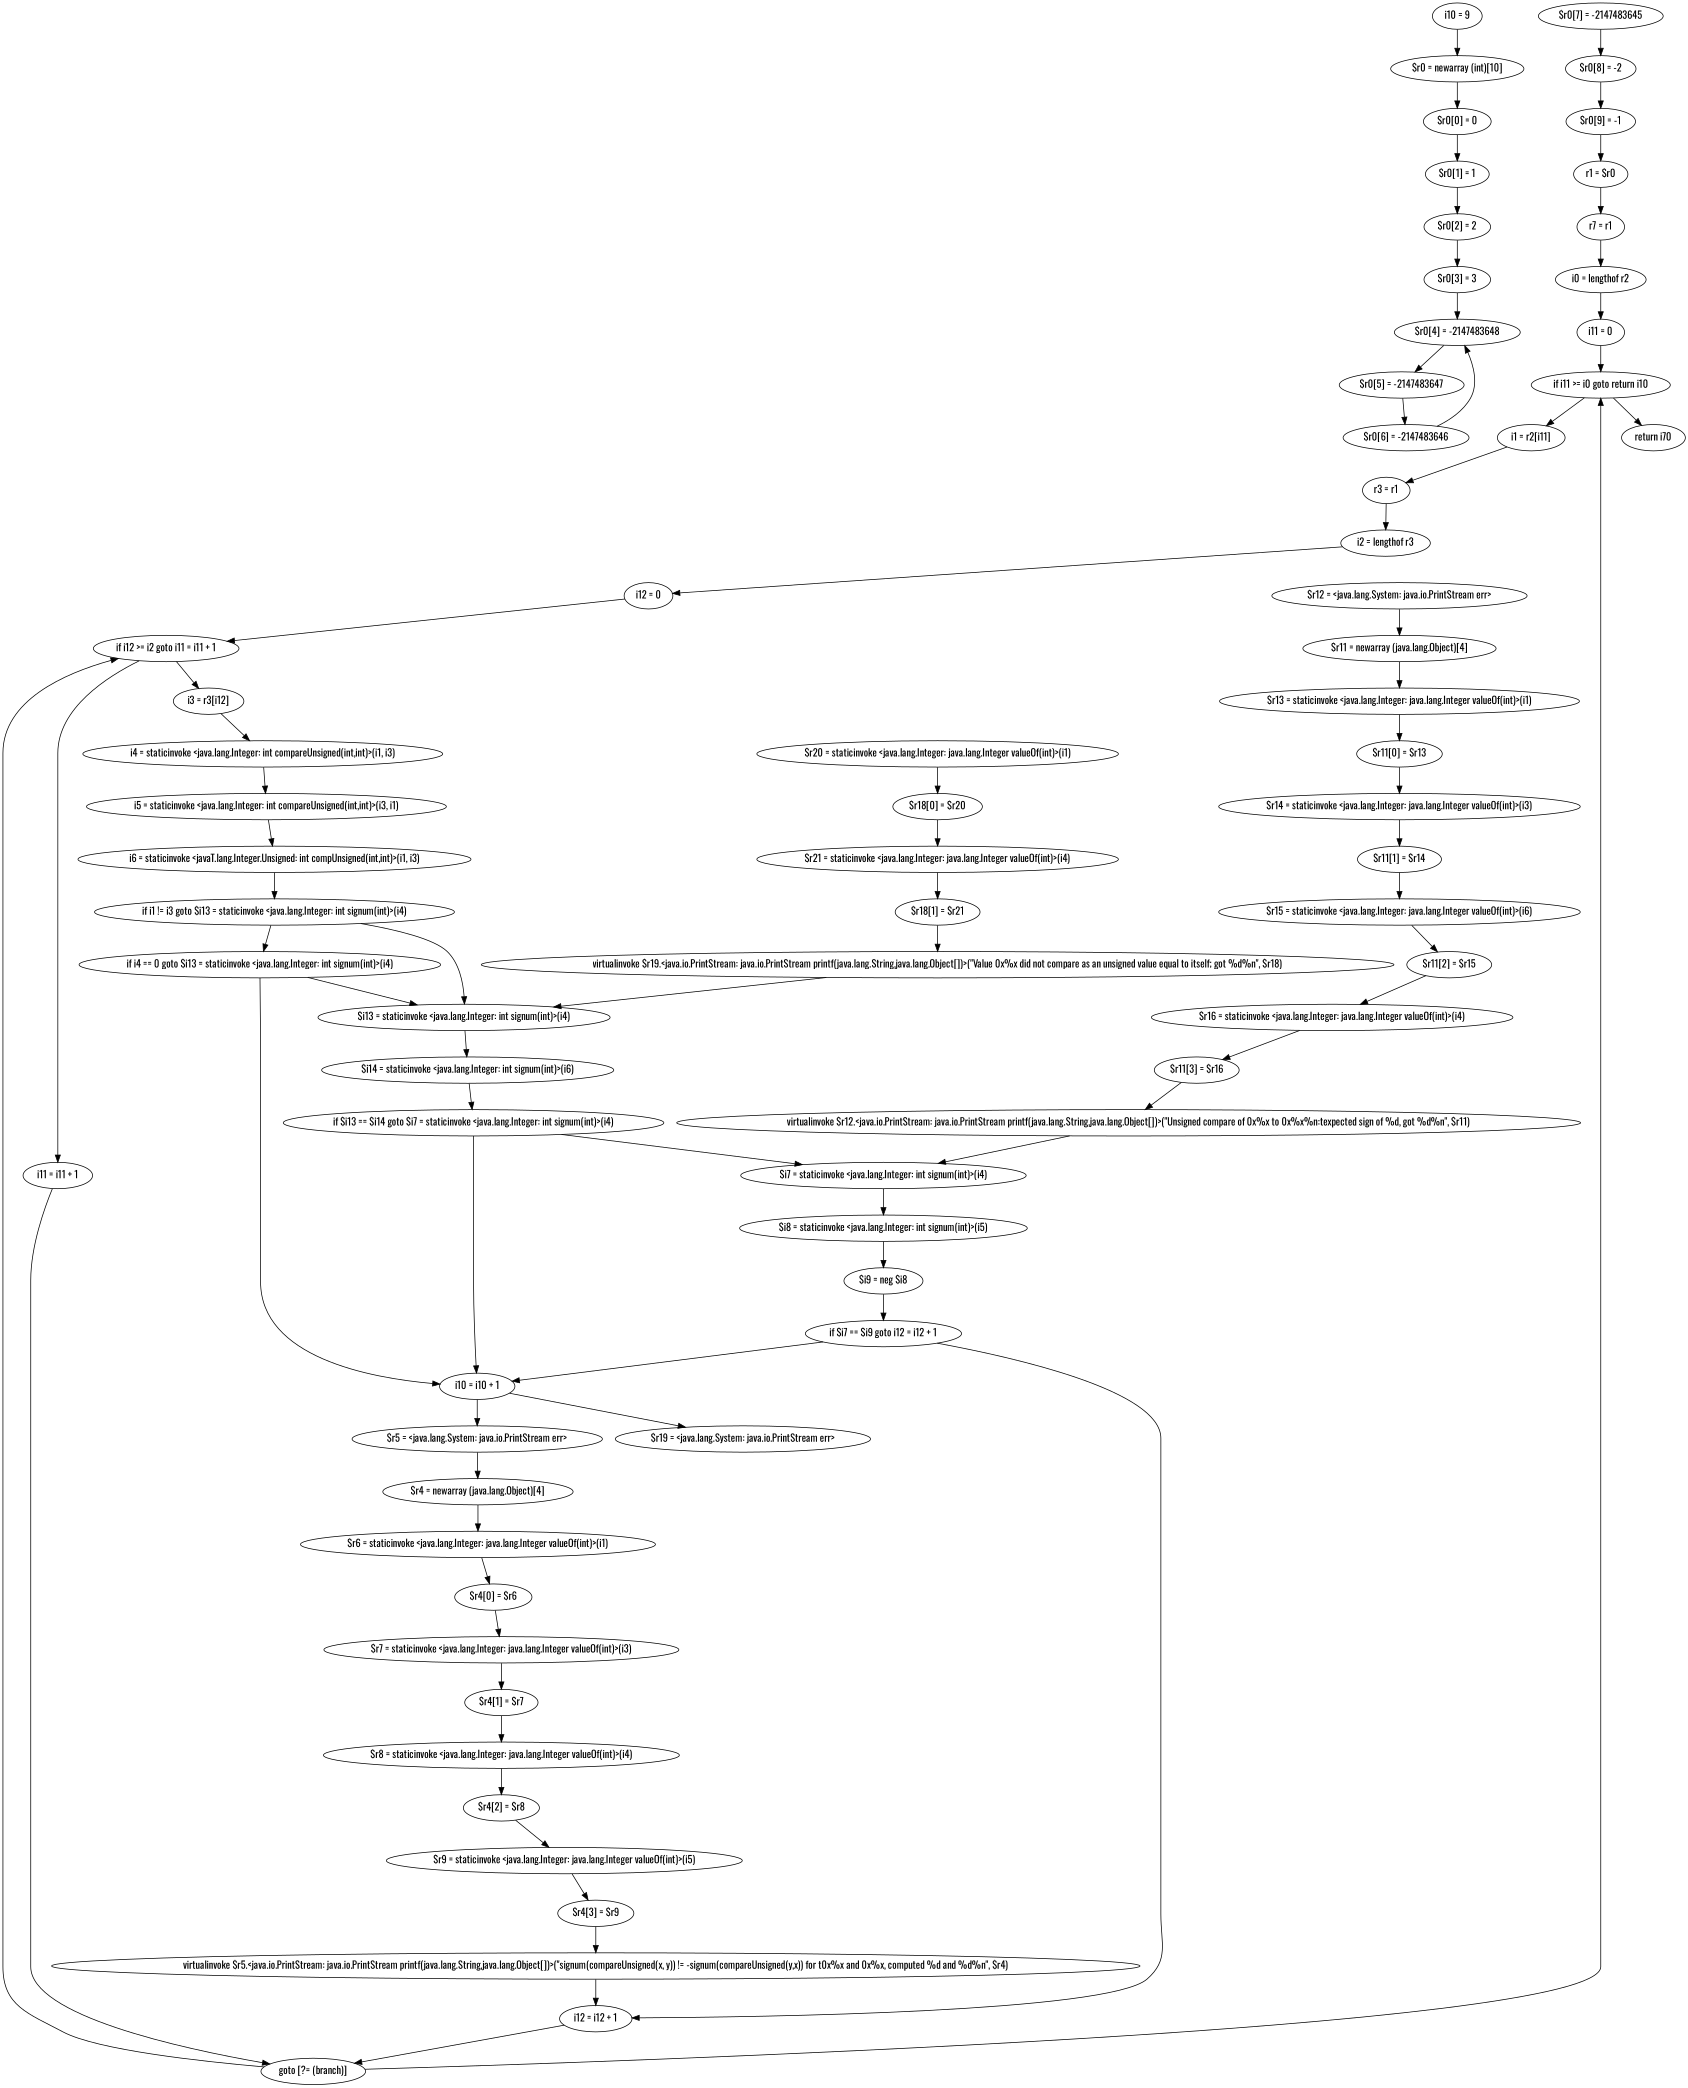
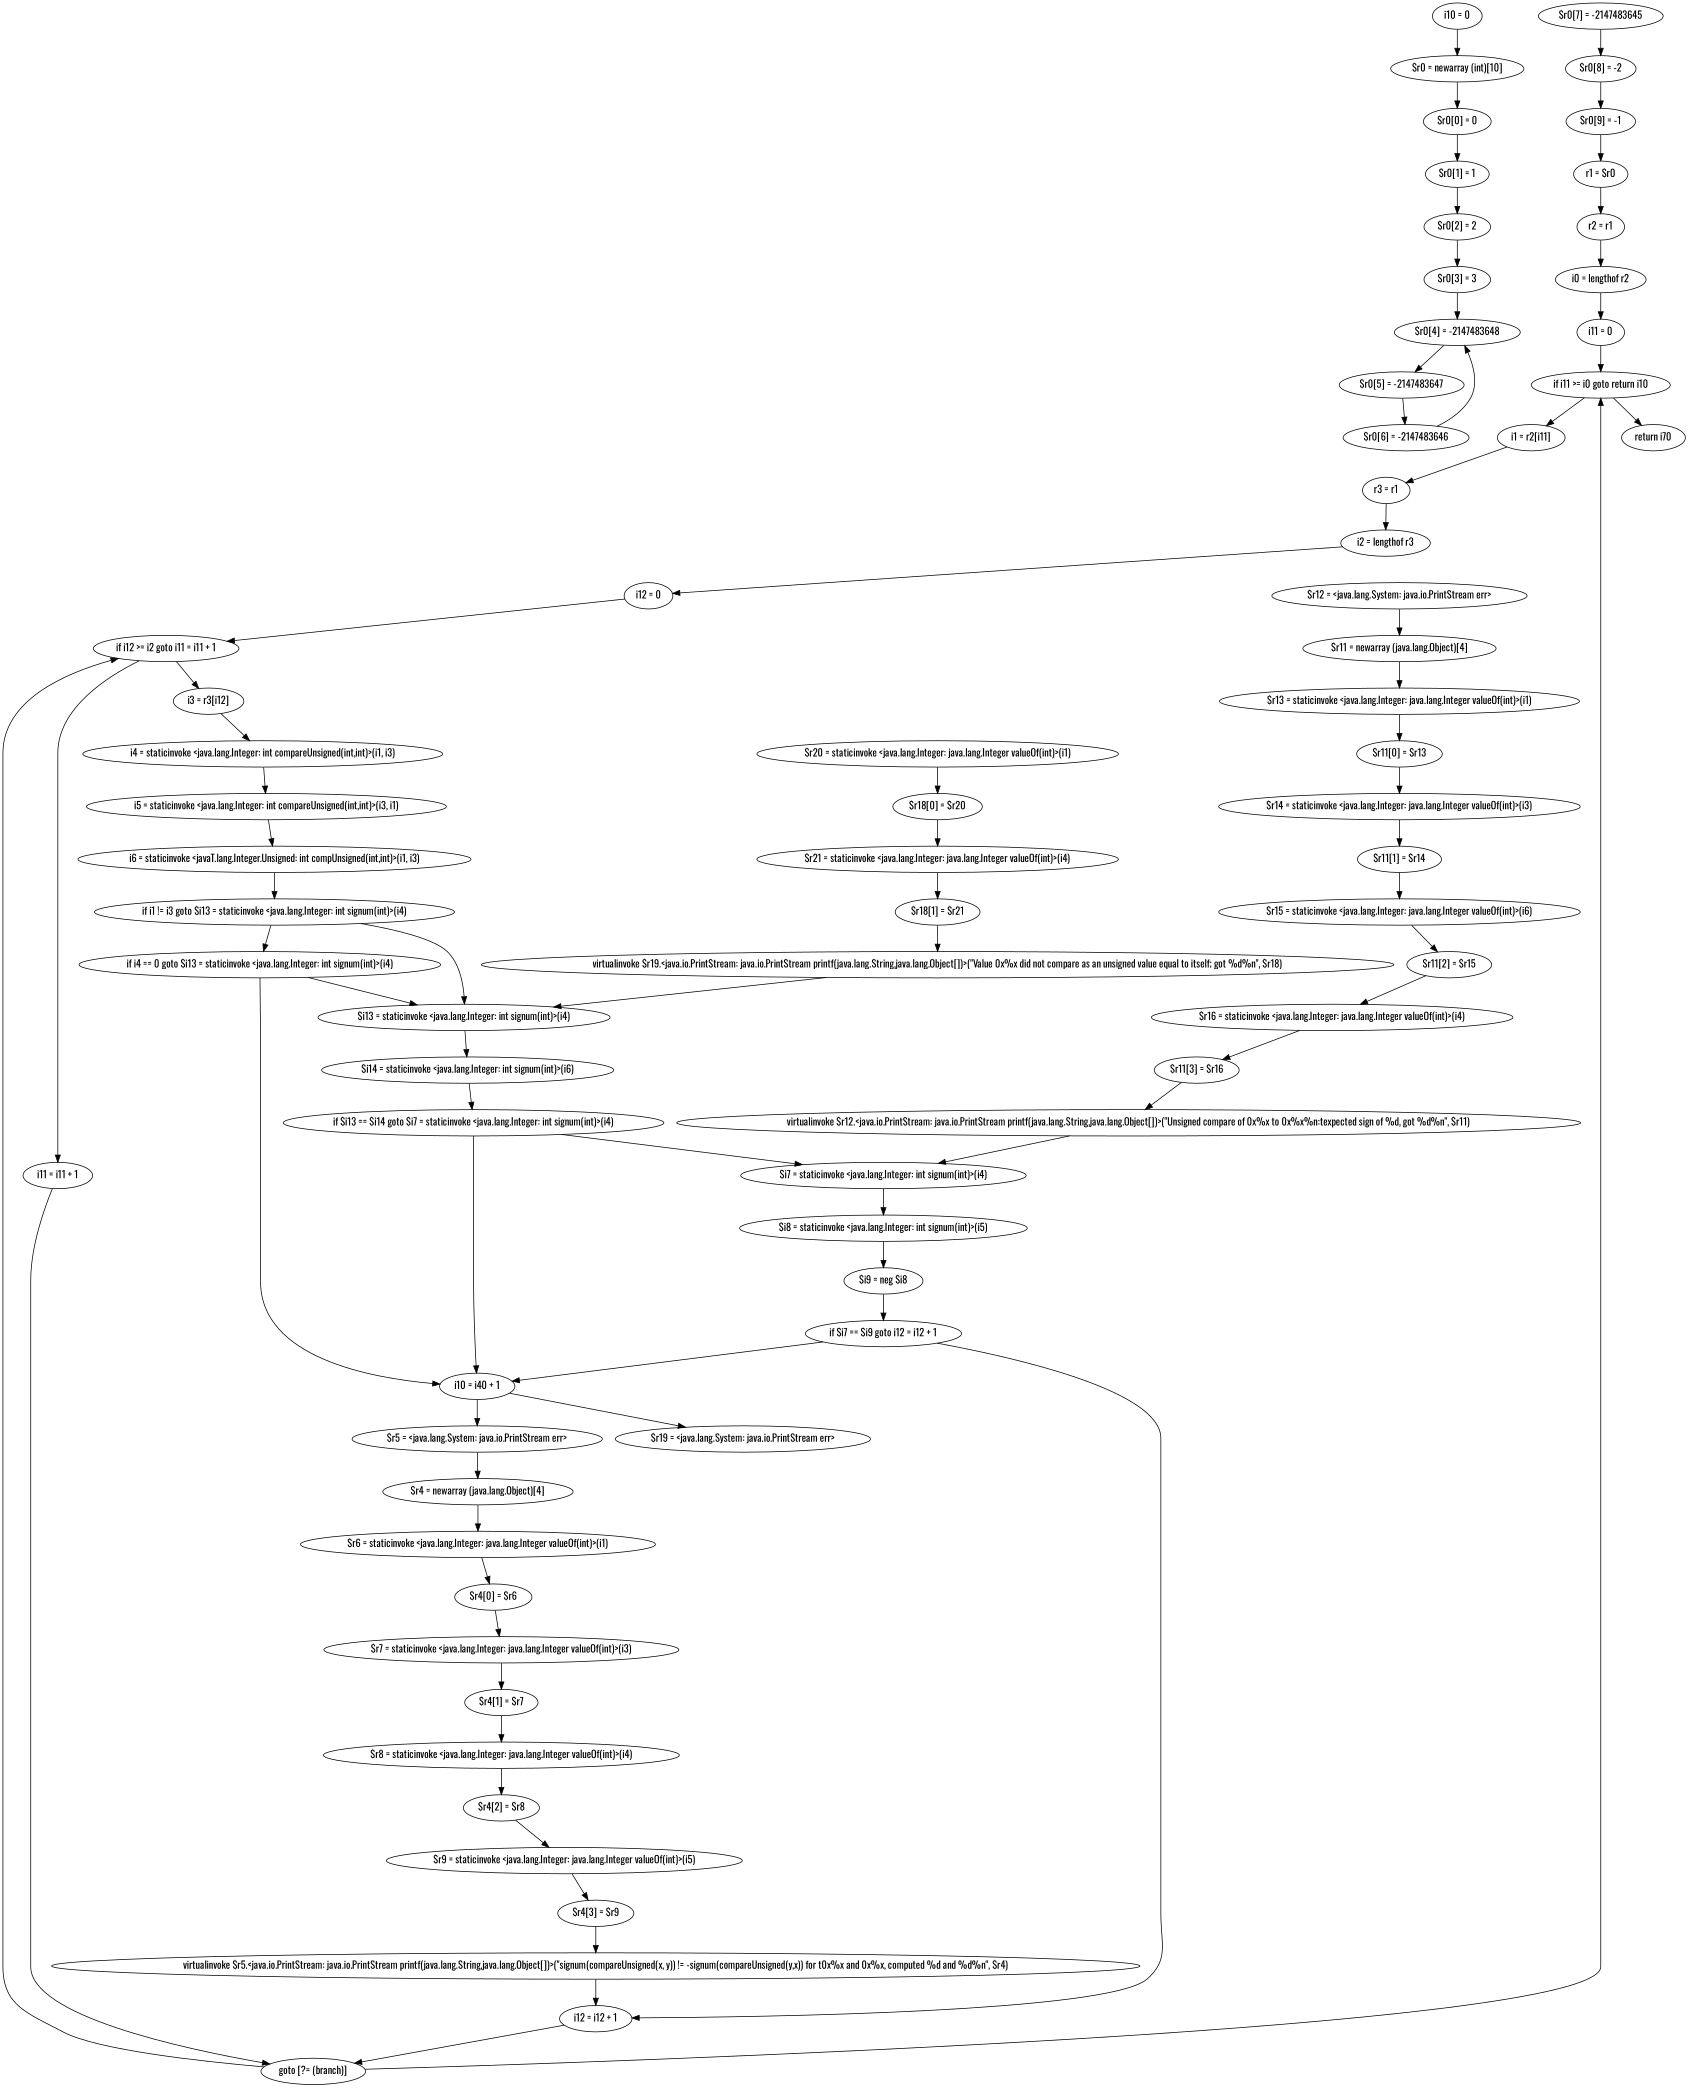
node "i10 = 9": label "i10 = 9" -> "i10 = 0"
node "r7 = r1": label "r7 = r1" -> "r2 = r1"
node "i10 = i10 + 1": label "i10 = i10 + 1" -> "i10 = i40 + 1"
